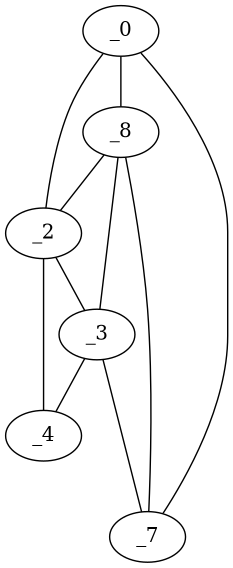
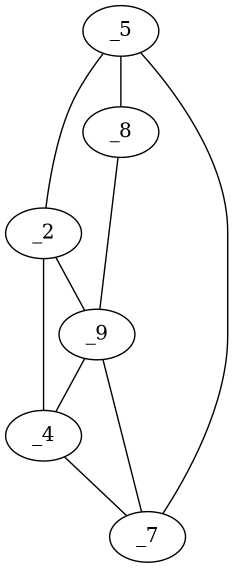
node "_0": label "_0" -> "_5"
edge "_8" -- "_2": removed
edge "_8" -- "_7": now "_4" -- "_7"
node "_3": label "_3" -> "_9"
